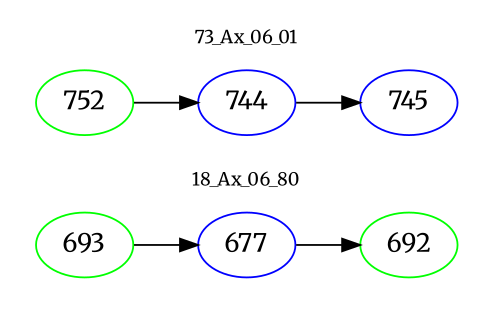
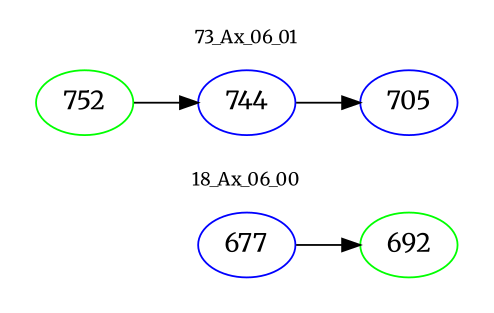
node "745": label "745" -> "705"
cluster "18_Ax_06_80": label "18_Ax_06_80" -> "18_Ax_06_00"
node "693": removed
